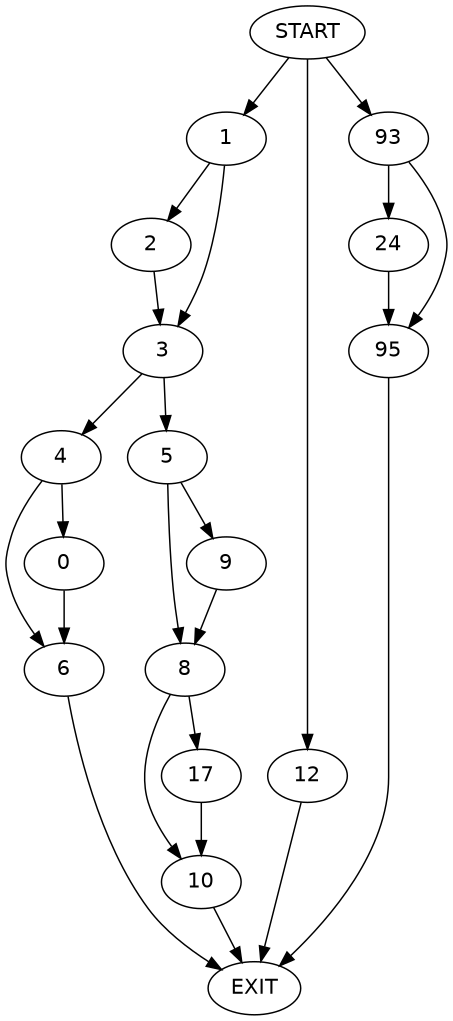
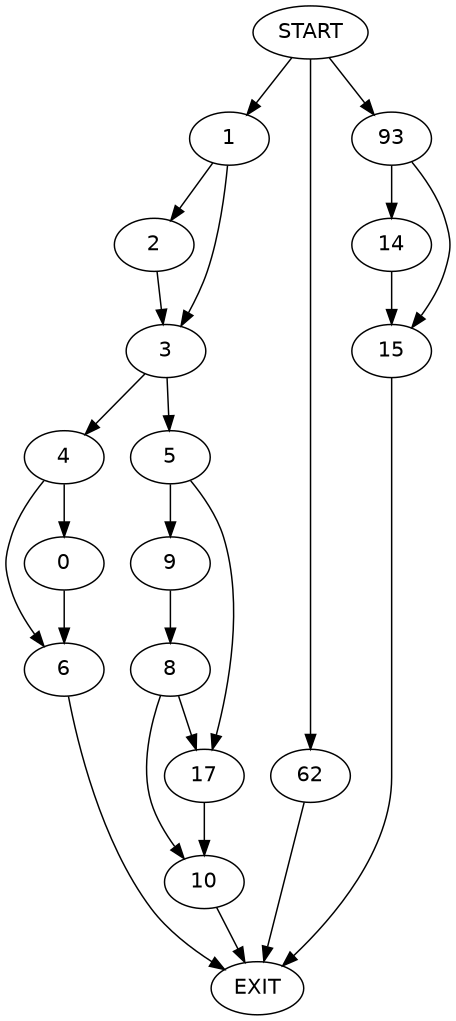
node "24": label "24" -> "14"
node "95": label "95" -> "15"
edge "5" -> "8": now "5" -> "17"
node "12": label "12" -> "62"
